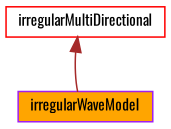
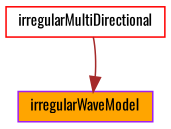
edge "irregularWaveModel" -> "irregularMultiDirectional": reversed
